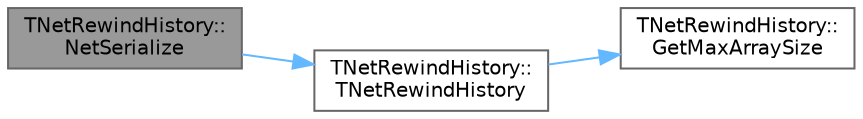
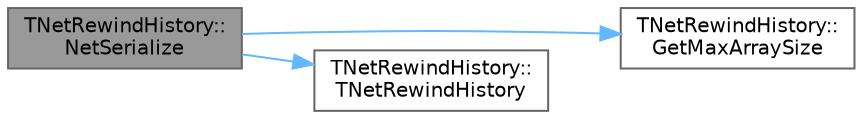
edge "TNetRewindHistory:: TNetRewindHistory" -> "TNetRewindHistory:: GetMaxArraySize": now "TNetRewindHistory:: NetSerialize" -> "TNetRewindHistory:: GetMaxArraySize"
